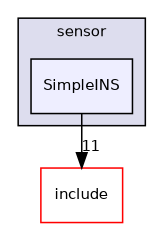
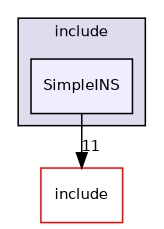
cluster "sensor": label "sensor" -> "include"
